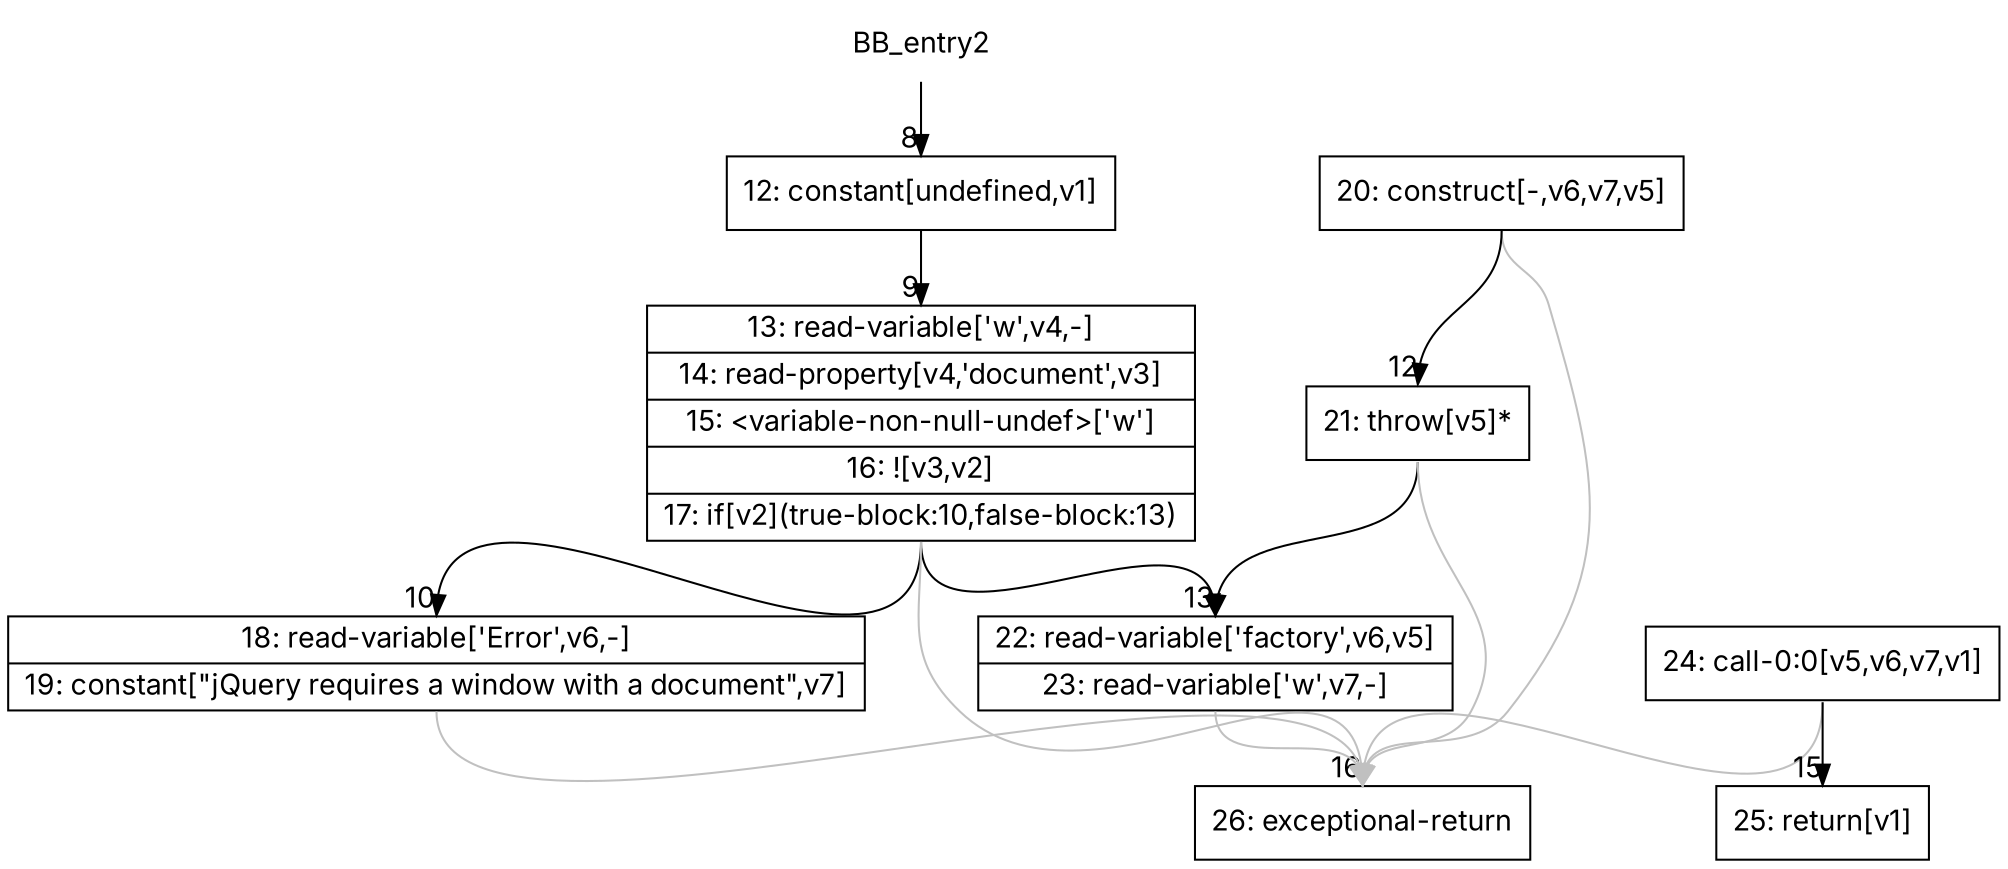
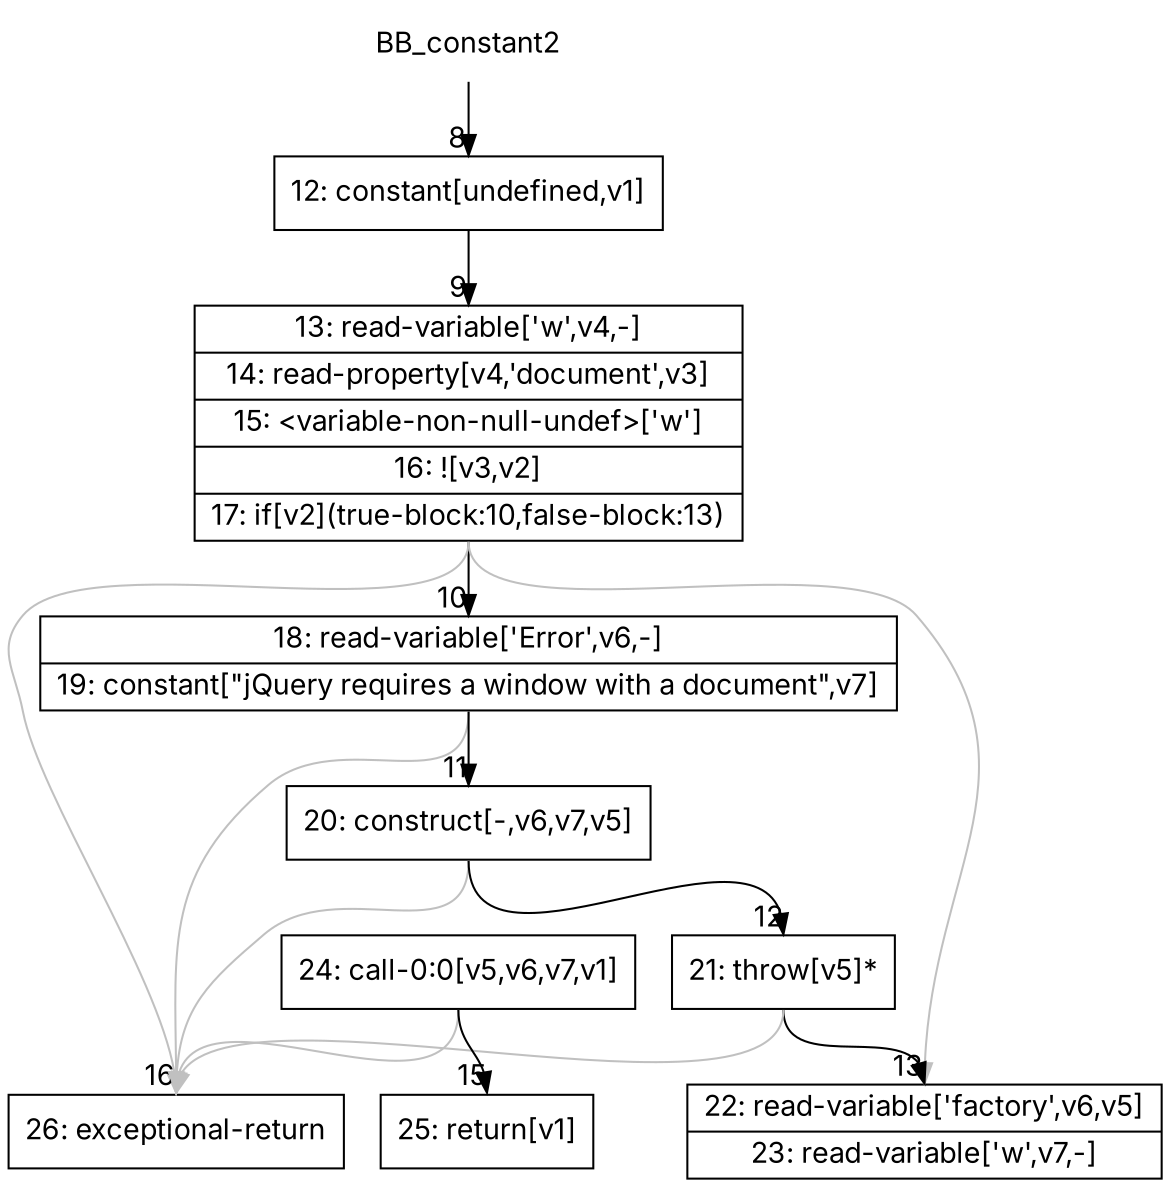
node "BB_entry2": label "BB_entry2" -> "BB_constant2"
edge "13: read-variable['w',v4,-]" -> "22: read-variable['factory',v6,v5]": color black -> gray
edge "22: read-variable['factory',v6,v5]" -> "26: exceptional-return": removed
edge "18: read-variable['Error',v6,-]" -> "20: construct[-,v6,v7,v5]": added
